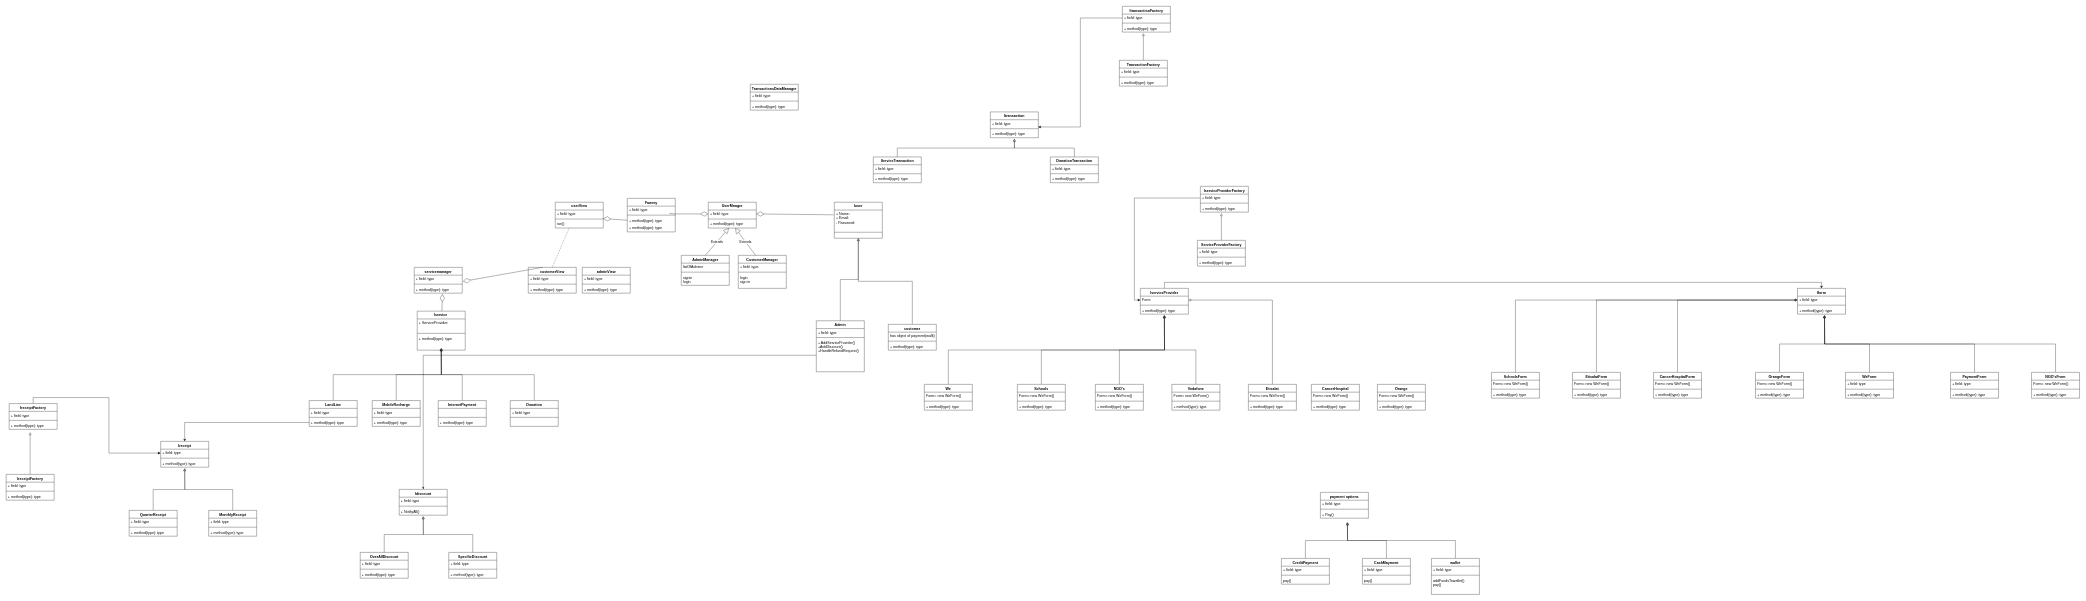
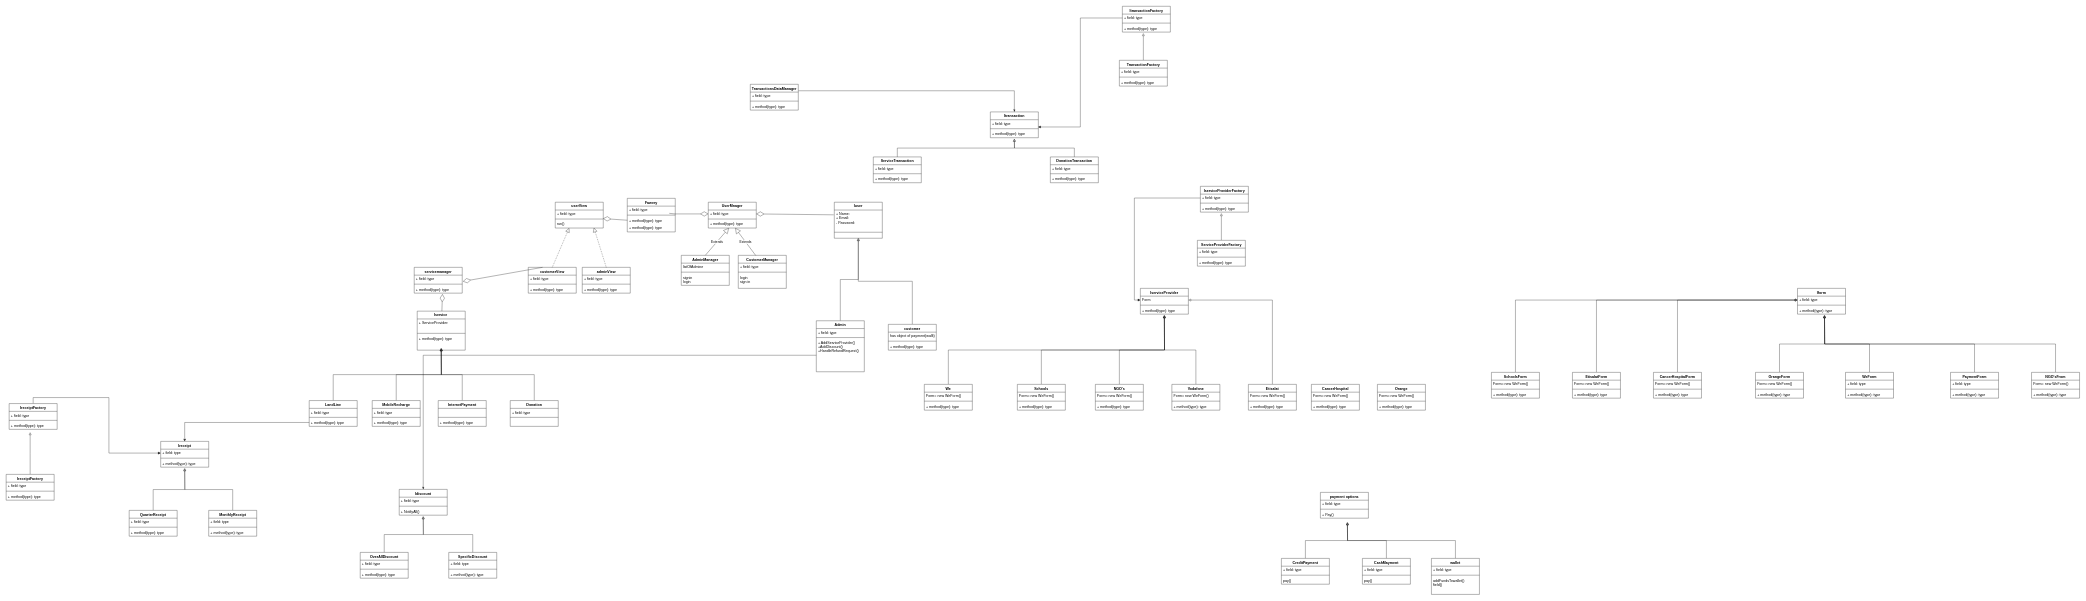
edge "TransactionsDataManager" -> "Itransaction": added
edge "run()" -- "customerView": arrowhead none -> block
edge "adminView" -> "run()": added
edge "IserviceProvider" -> "Iform": removed
node "addFundsTowallet() pay()": label "addFundsTowallet() pay()" -> "addFundsTowallet() field()"
